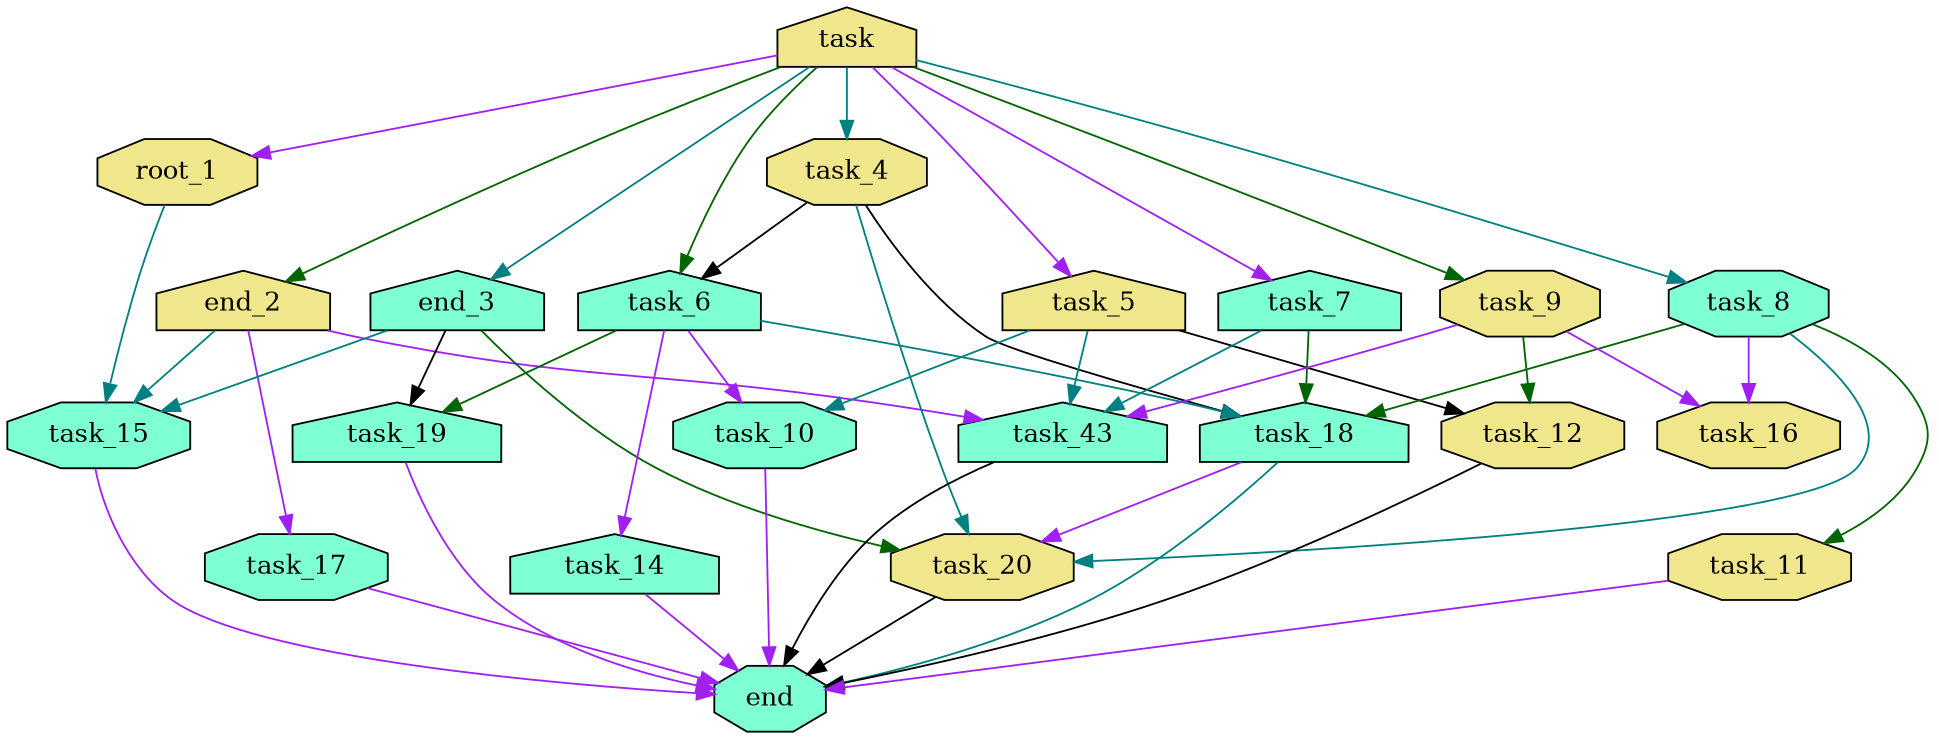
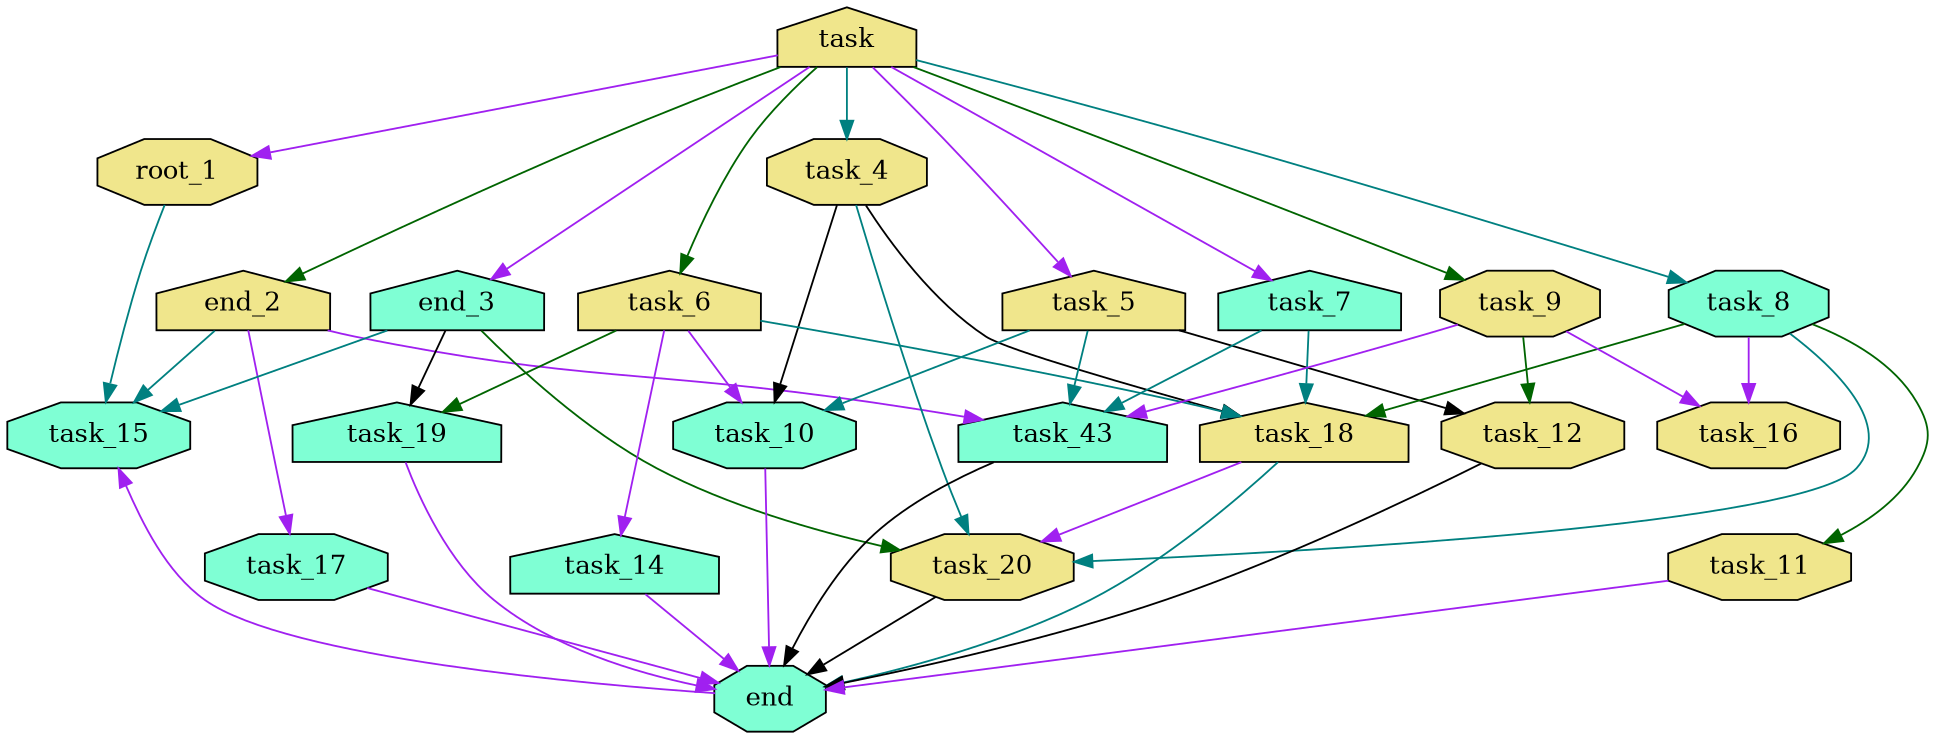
edge "task" -> "end_3": color teal -> purple
edge "task_4" -> "task_6": now "task_4" -> "task_10"
node "task_6": fillcolor aquamarine -> khaki
edge "task_7" -> "task_18": color darkgreen -> teal
node "task_18": fillcolor aquamarine -> khaki
edge "task_15" -> "end": reversed
